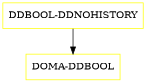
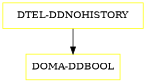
node "DDBOOL-DDNOHISTORY": label "DDBOOL-DDNOHISTORY" -> "DTEL-DDNOHISTORY"
